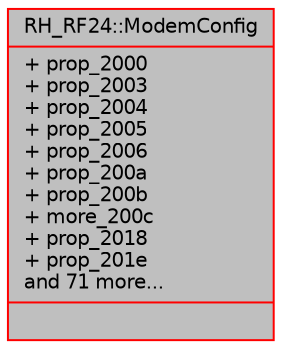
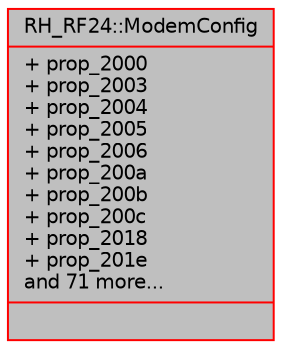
node "RH_RF24::ModemConfig": text "+ more_200c" -> "+ prop_200c"
